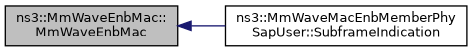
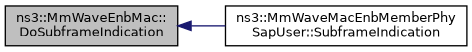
node "ns3::MmWaveEnbMac:: MmWaveEnbMac": label "ns3::MmWaveEnbMac:: MmWaveEnbMac" -> "ns3::MmWaveEnbMac:: DoSubframeIndication"
